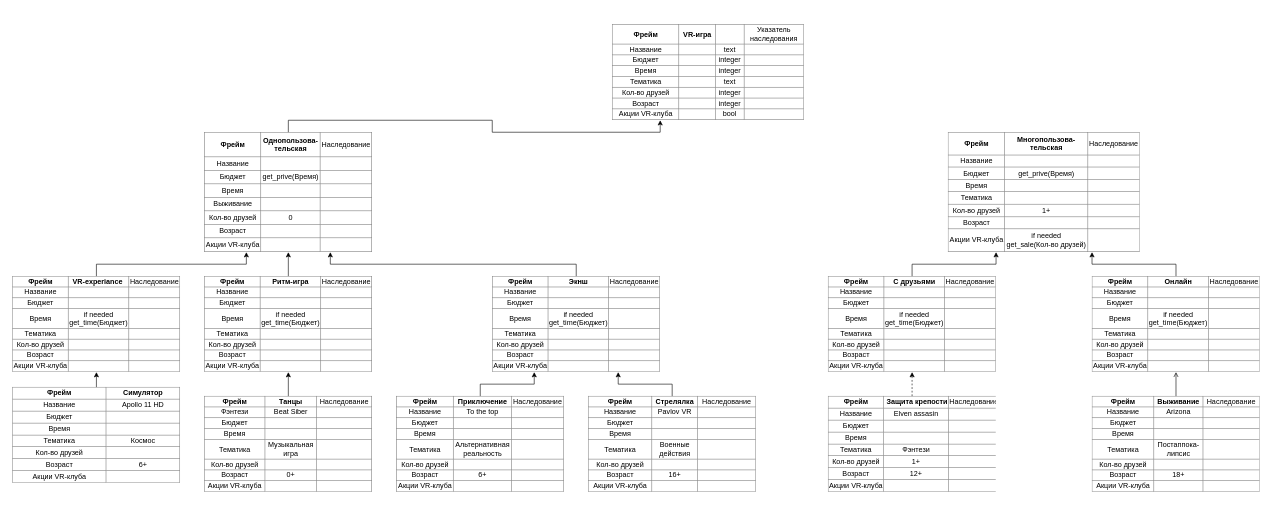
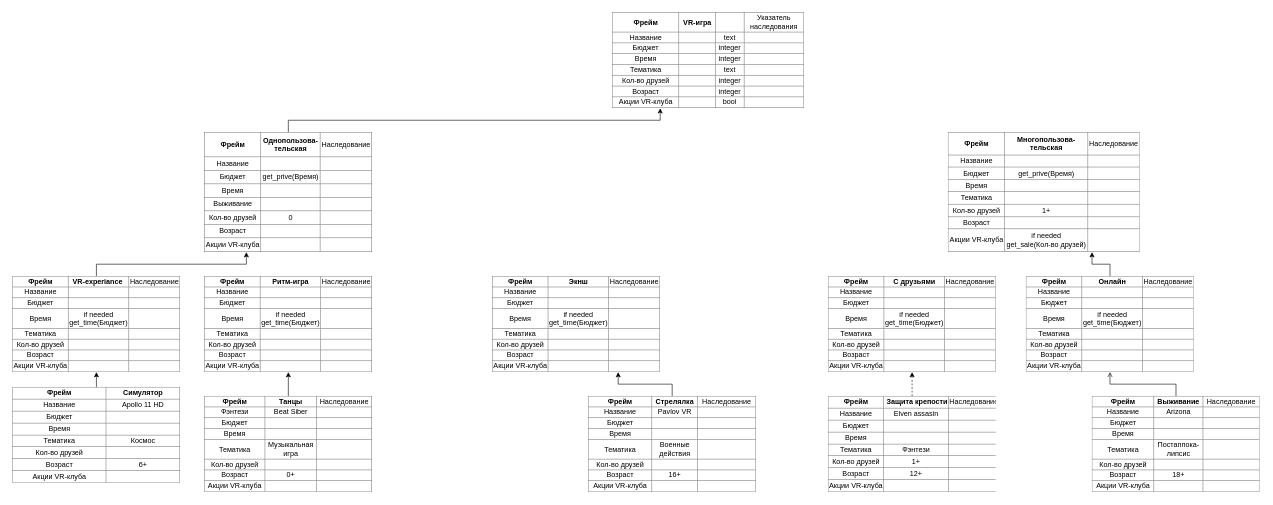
node "Фрейм VR-игра Указатель наследования Название text Бюджет integer Время integer Тематика text Кол-во друзей integer Возраст integer Акции VR-клуба bool": moved (708, 72) -> (708, 60)
edge "Фрейм Ритм-игра Наследование Название Бюджет Время if needed get_time(Бюджет) Тематика Кол-во друзей Возраст Акции VR-клуба" -> "Фрейм Однопользова- тельская Наследование Название Бюджет get_prive(Время) Время Выживание Кол-во друзей 0 Возраст Акции VR-клуба": removed
edge "Фрейм Экнш Наследование Название Бюджет Время if needed get_time(Бюджет) Тематика Кол-во друзей Возраст Акции VR-клуба" -> "Фрейм Однопользова- тельская Наследование Название Бюджет get_prive(Время) Время Выживание Кол-во друзей 0 Возраст Акции VR-клуба": removed
edge "Фрейм С друзьями Наследование Название Бюджет Время if needed get_time(Бюджет) Тематика Кол-во друзей Возраст Акции VR-клуба" -> "Фрейм Многопользова- тельская Наследование Название Бюджет get_prive(Время) Время Тематика Кол-во друзей 1+ Возраст Акции VR-клуба if needed get_sale(Кол-во друзей)": removed
node "Фрейм Онлайн Наследование Название Бюджет Время if needed get_time(Бюджет) Тематика Кол-во друзей Возраст Акции VR-клуба": moved (1176, 324) -> (1110, 324)
edge "Фрейм Приключение Наследование Название To the top Бюджет Время Тематика Альтернативная реальность Кол-во друзей Возраст 6+ Акции VR-клуба" -> "Фрейм Экнш Наследование Название Бюджет Время if needed get_time(Бюджет) Тематика Кол-во друзей Возраст Акции VR-клуба": removed
node "Фрейм Приключение Наследование Название To the top Бюджет Время Тематика Альтернативная реальность Кол-во друзей Возраст 6+ Акции VR-клуба": removed
